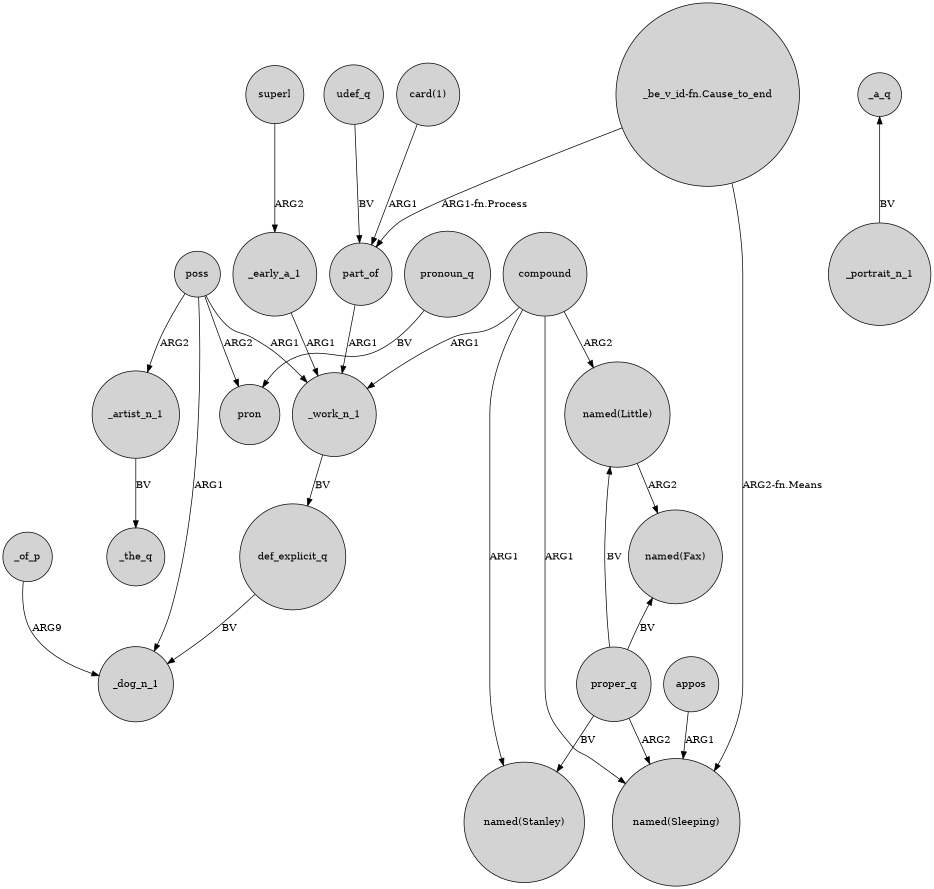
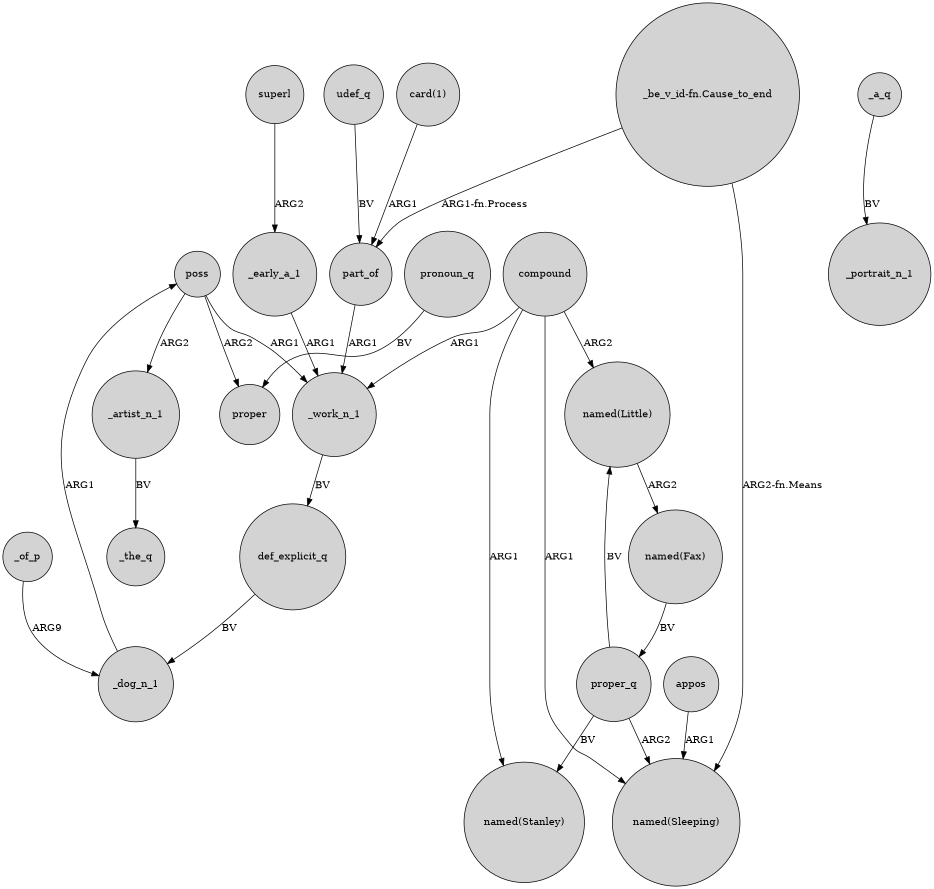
edge "_portrait_n_1" -> "_a_q": reversed
node "pron": label "pron" -> "proper"
edge "poss" -> "_dog_n_1": reversed
edge "proper_q" -> "named(Fax)": reversed
